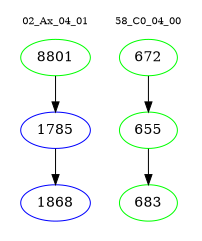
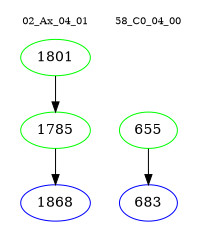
node "8801": label "8801" -> "1801"
node "672": removed
node "1785": color blue -> green
node "683": color green -> blue
